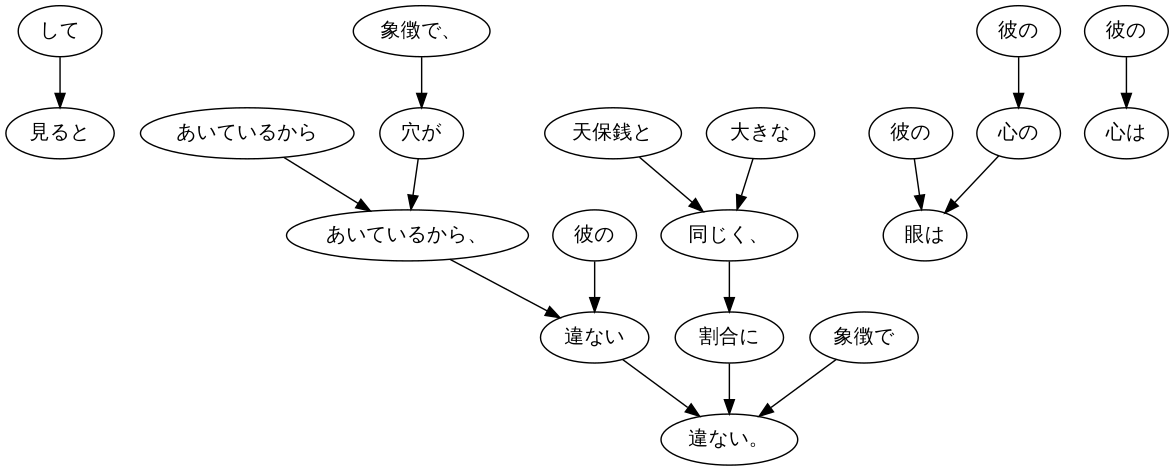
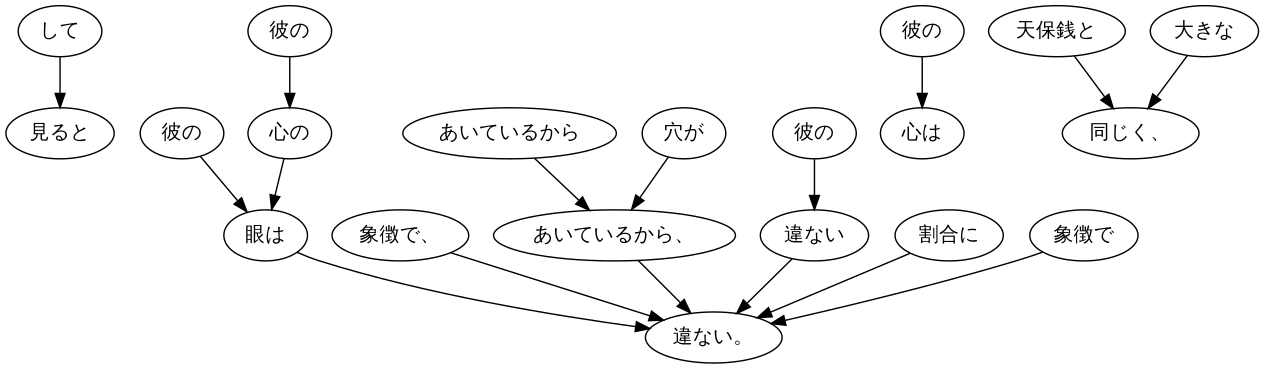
edge "象徴で、" -> "穴が": now "象徴で、" -> "違ない。"
edge "同じく、" -> "割合に": removed
edge "あいているから、" -> "違ない": now "あいているから、" -> "違ない。"
edge "眼は" -> "違ない。": added
